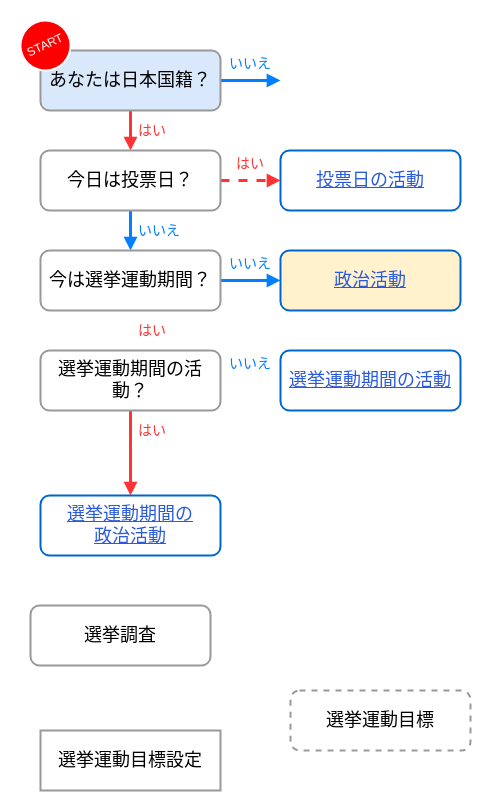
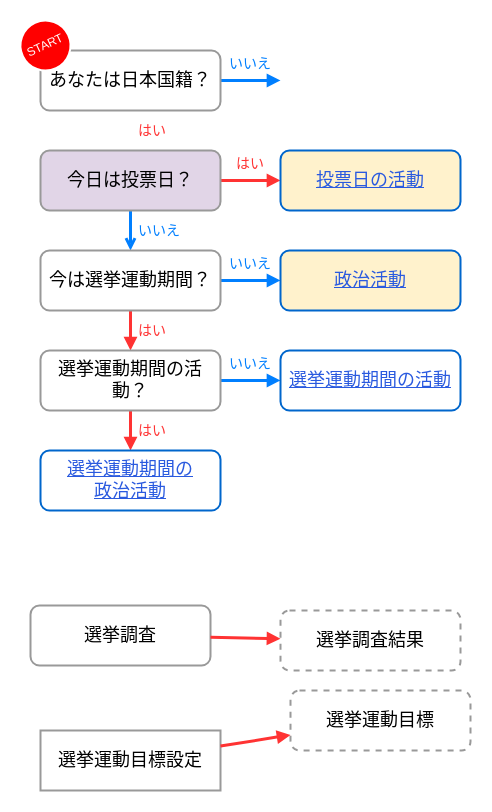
node "あなたは日本国籍？": fillcolor #dae8fc -> #ffffff
edge "あなたは日本国籍？" -> "今日は投票日？": removed
node "今日は投票日？": fillcolor #ffffff -> #e1d5e7
edge "今日は投票日？" -> "投票日の活動": style dashed -> solid
node "投票日の活動": fillcolor #ffffff -> #fff2cc
edge "今日は投票日？" -> "今は選挙運動期間？": arrowhead block -> open
edge "今は選挙運動期間？" -> "選挙運動期間の活動？": added
edge "選挙運動期間の活動？" -> "選挙運動期間の活動": added
node "選挙運動期間の政治活動": moved (131, 526) -> (131, 481)
edge "選挙調査" -> "選挙調査結果": added
node "選挙調査結果": added
edge "選挙運動目標設定" -> "選挙運動目標": added
